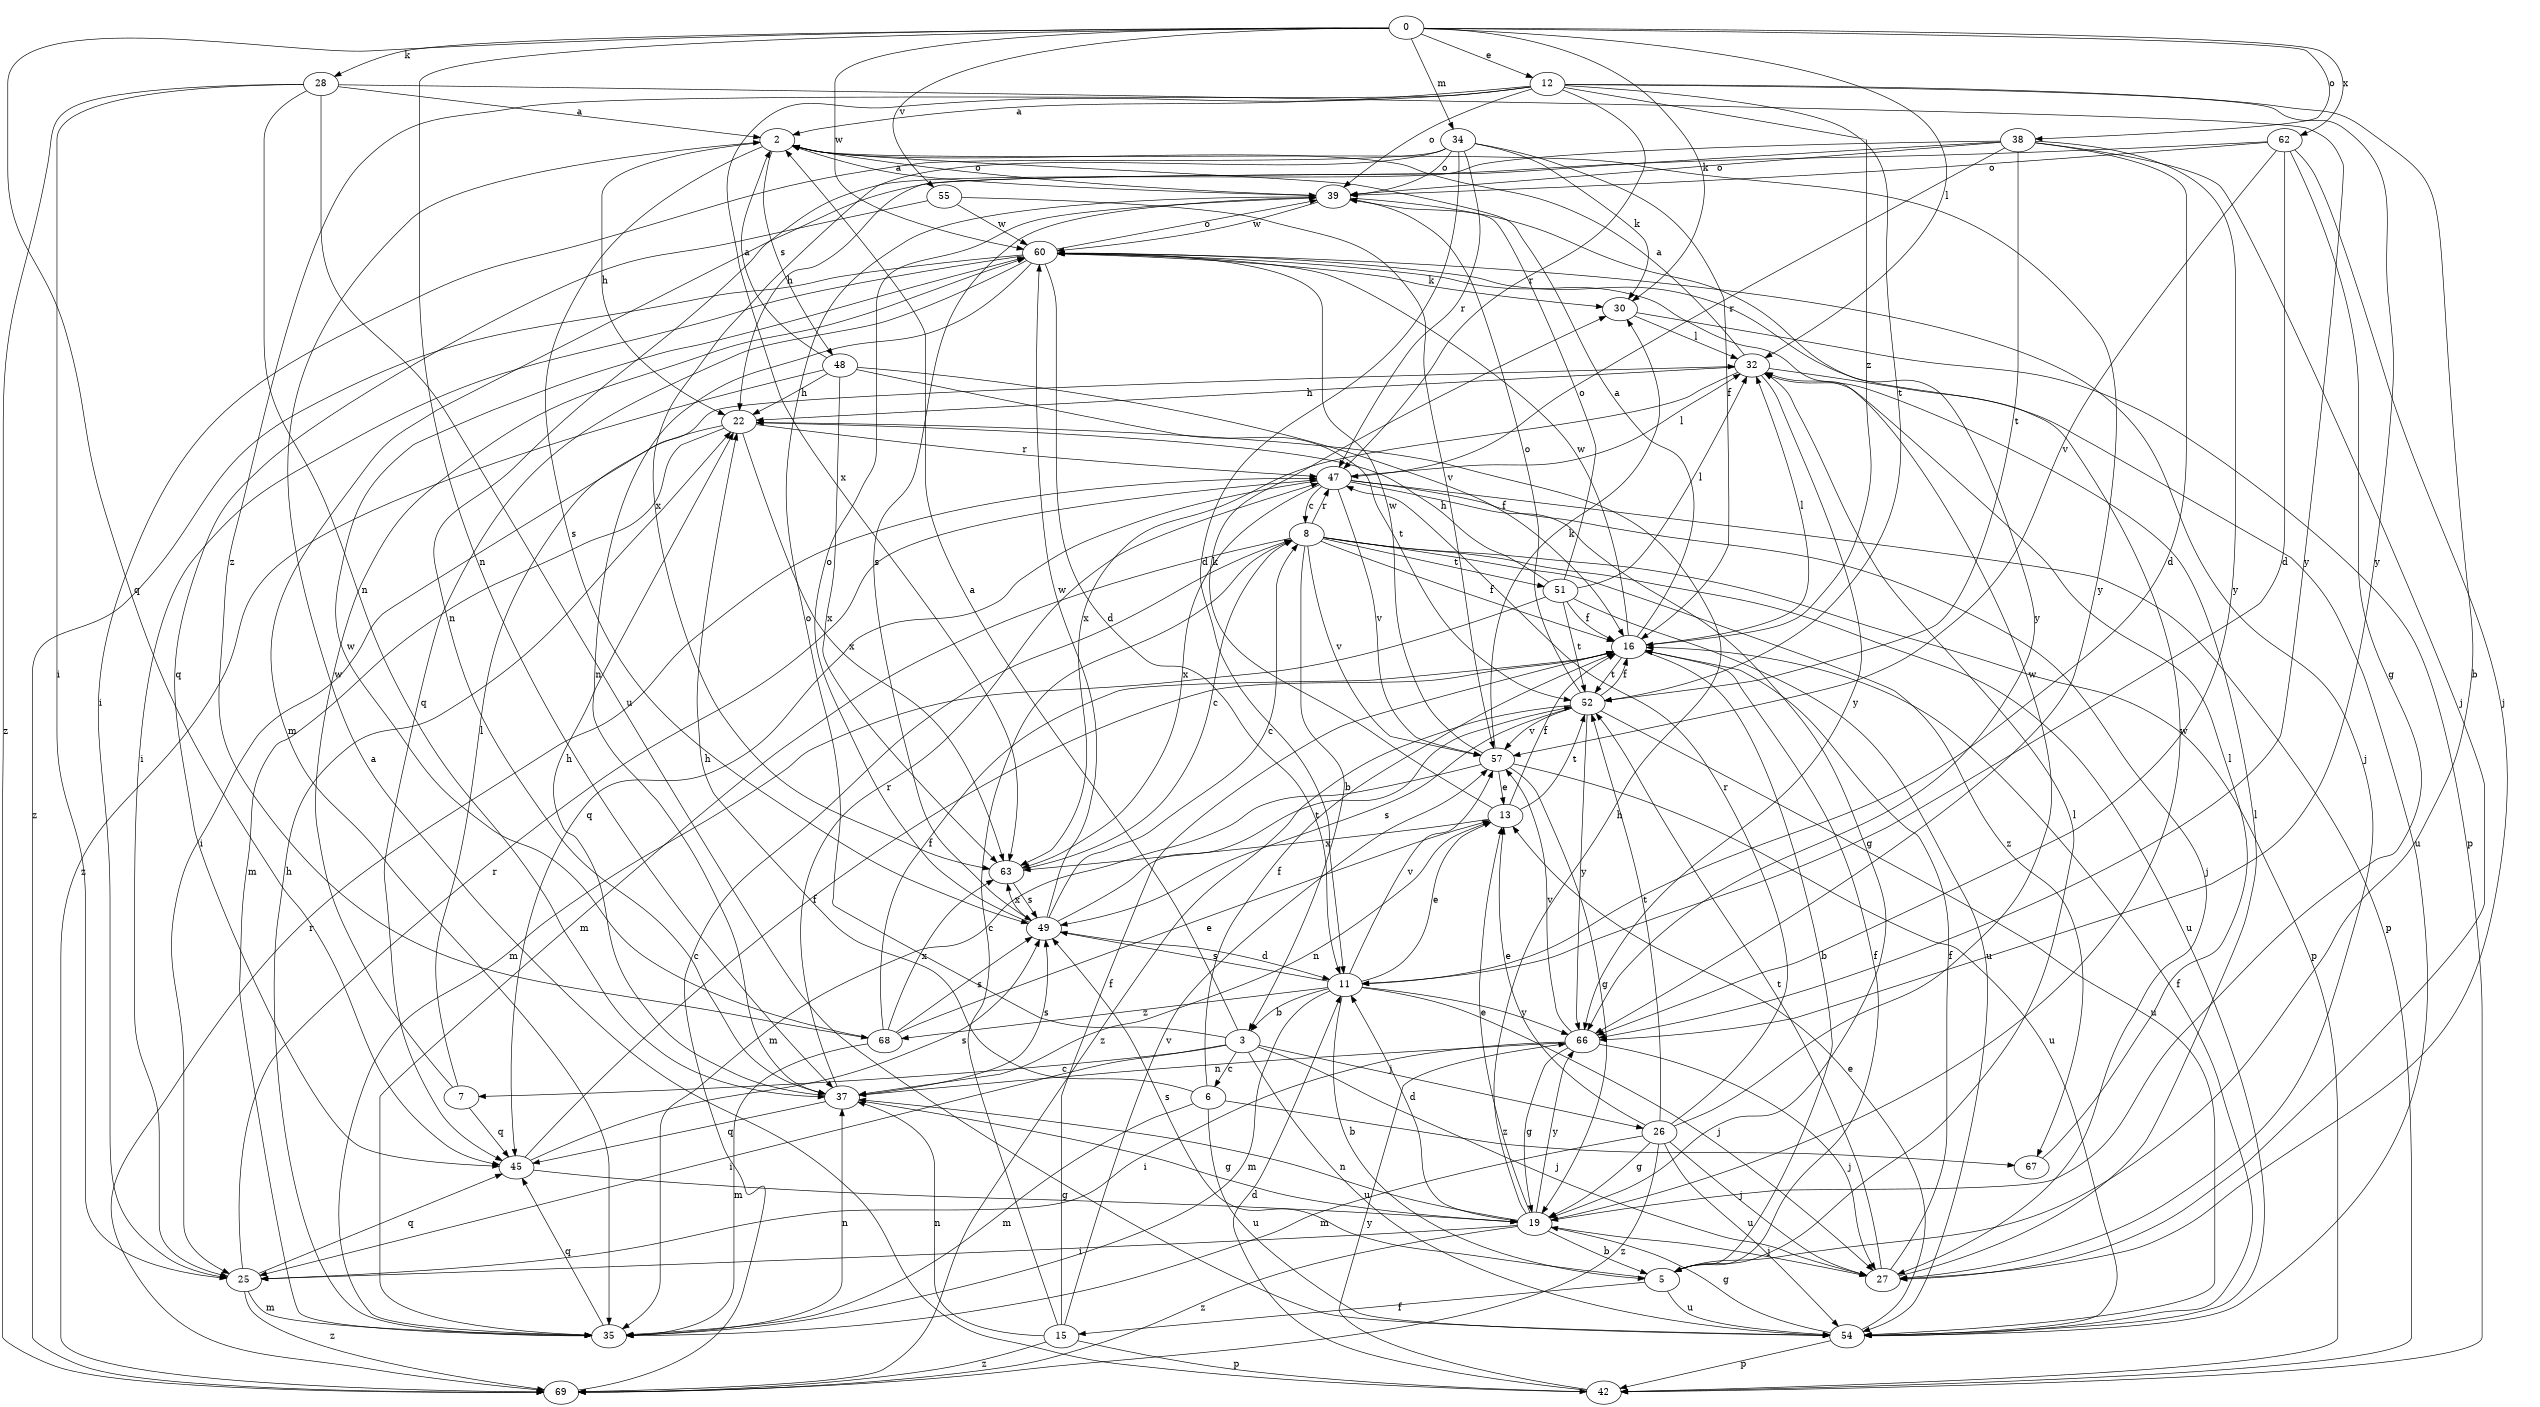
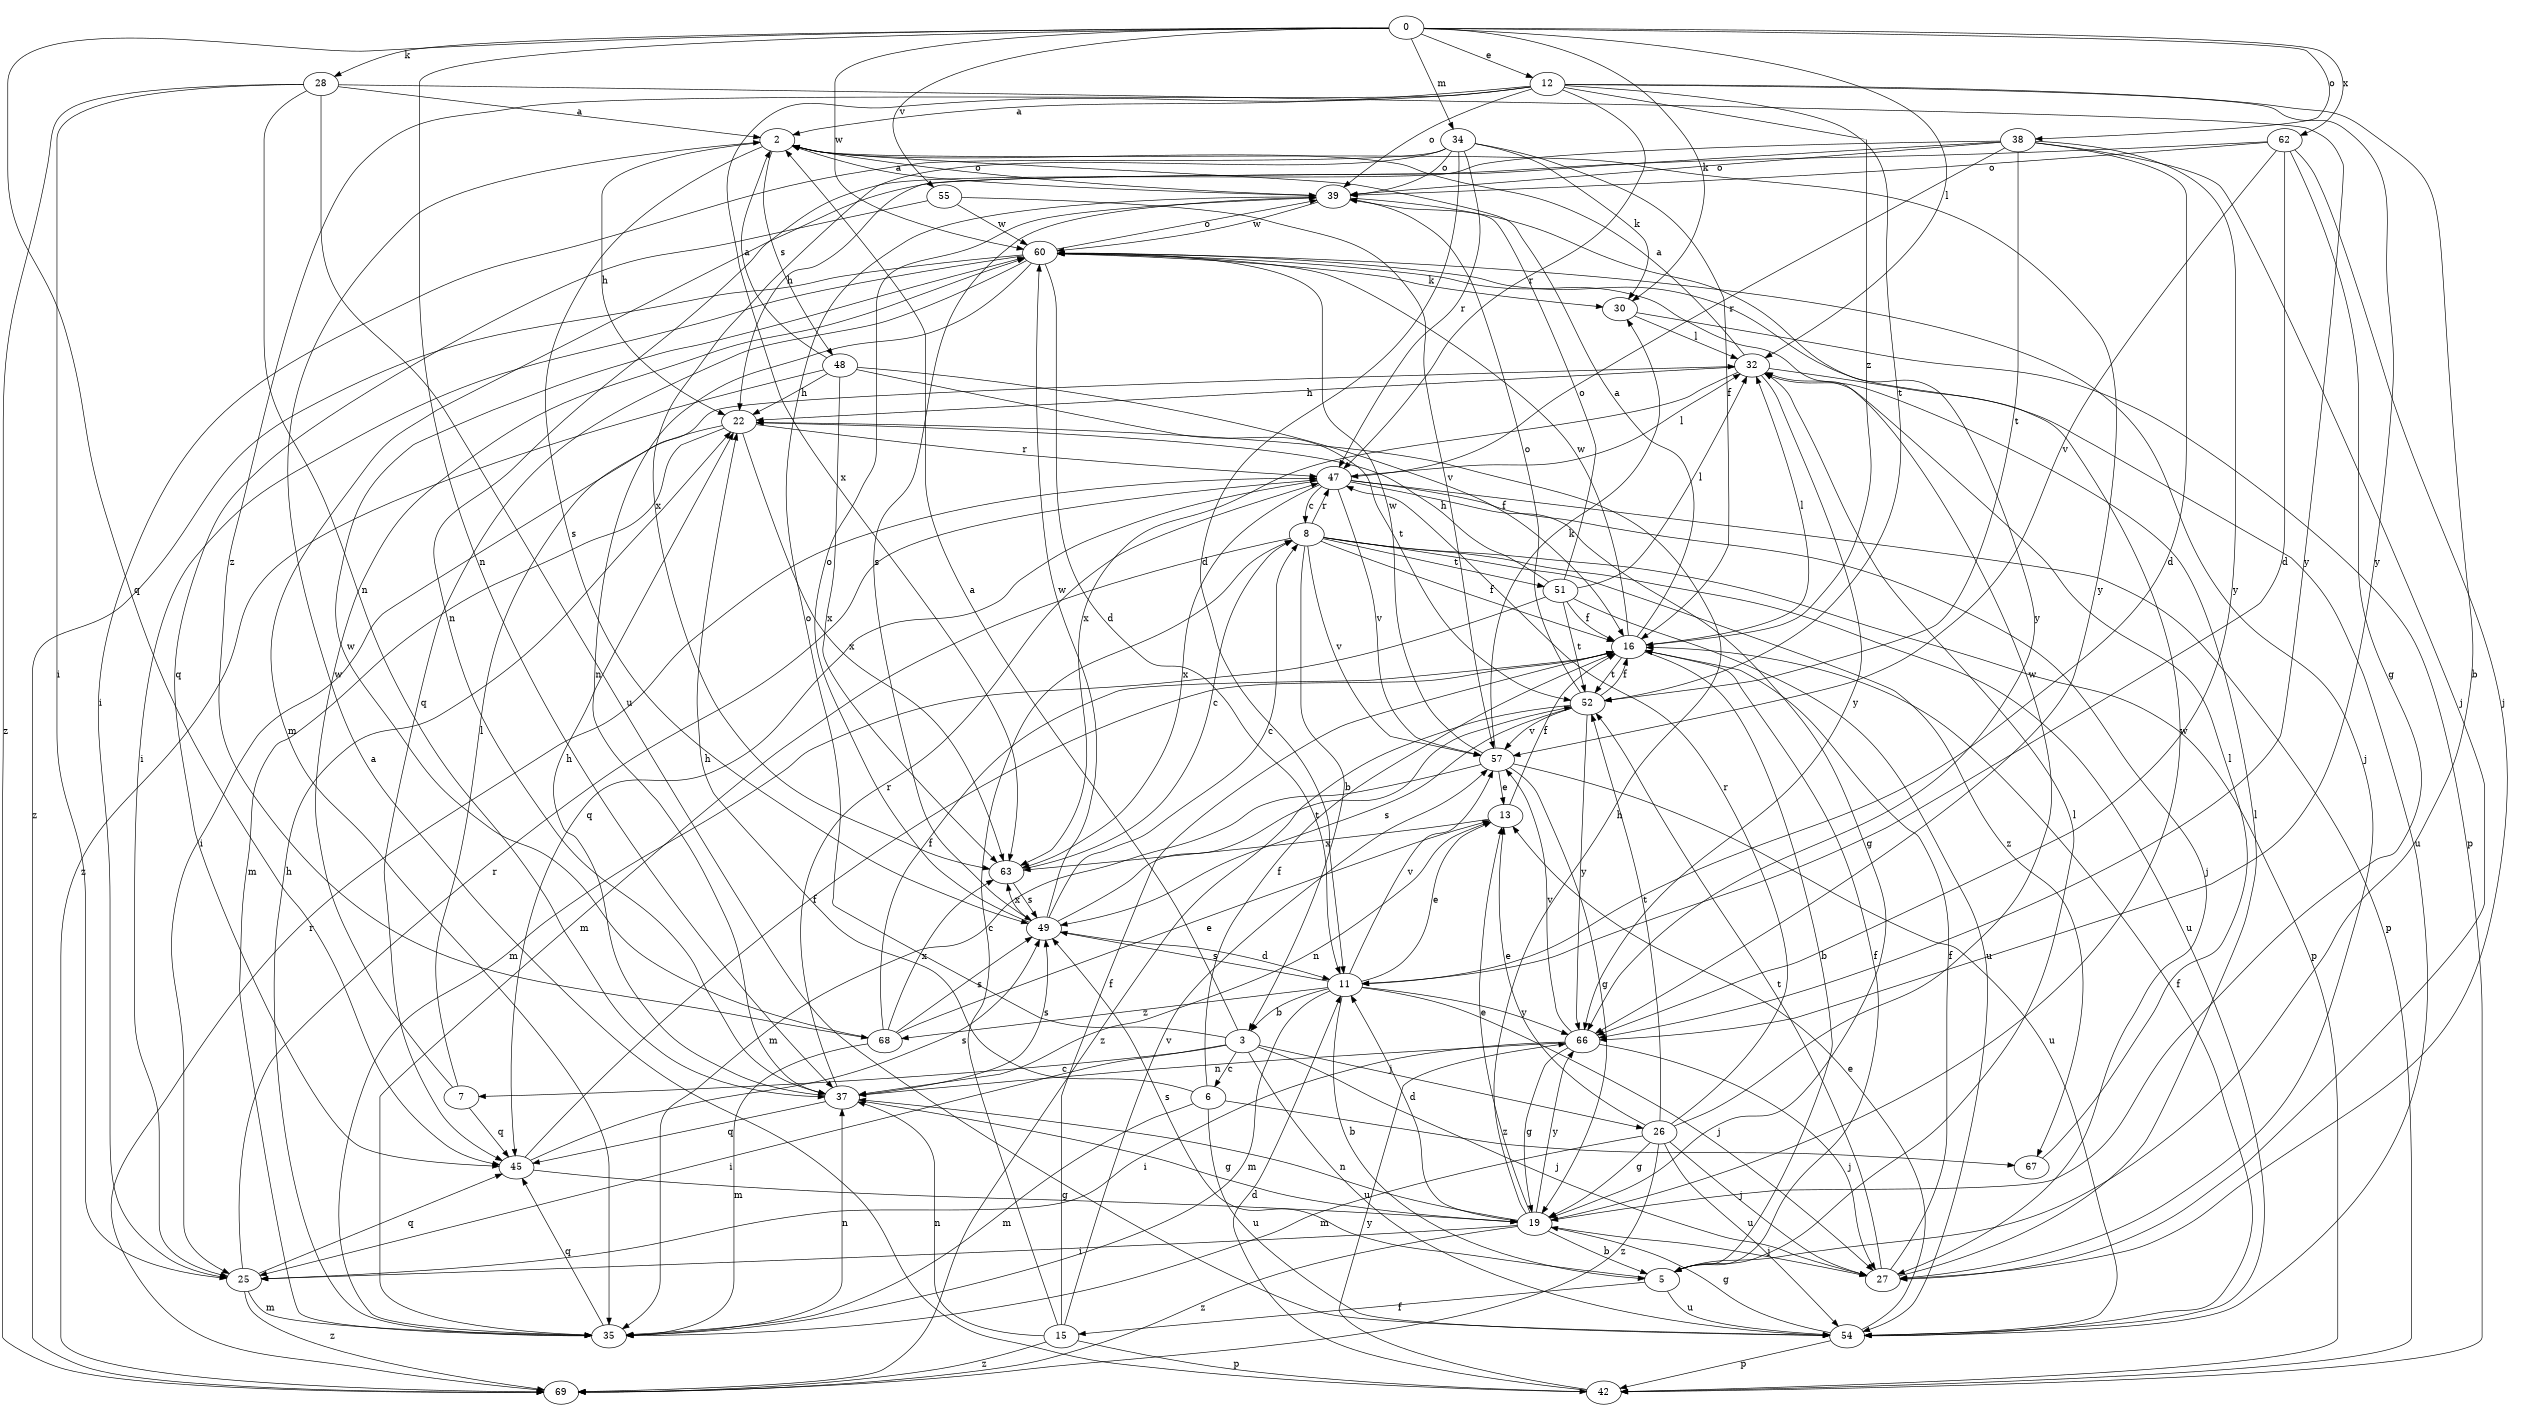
edge "13" -> "30": removed, label "k"
edge "13" -> "52": removed, label "t"
edge "69" -> "8": removed, label "c"
edge "52" -> "54": removed, label "u"
